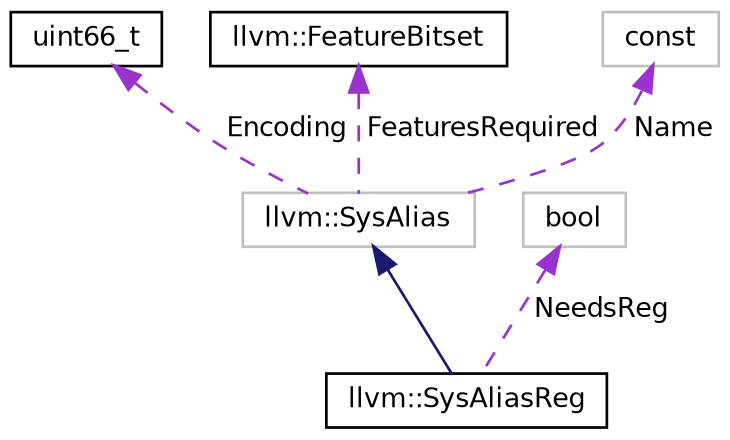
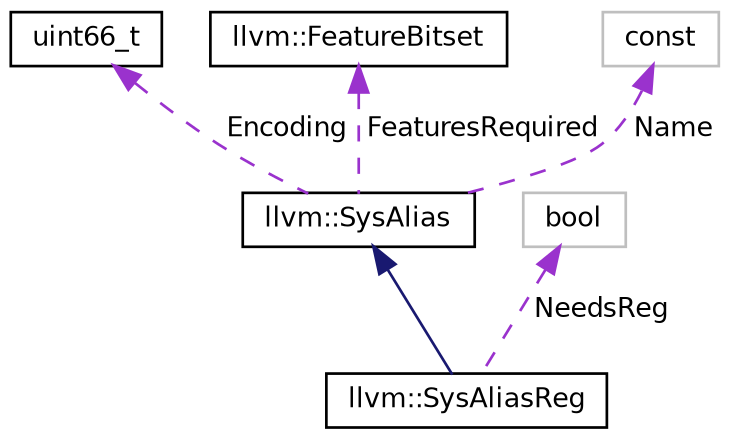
node "llvm::SysAlias": color grey75 -> black
